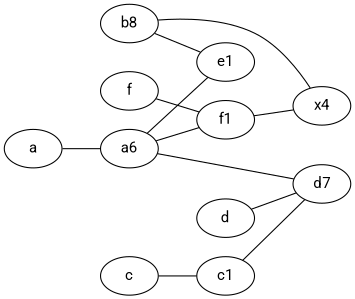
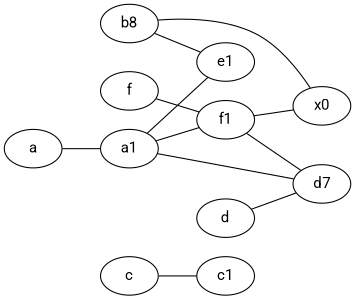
node "x4": label "x4" -> "x0"
node "a6": label "a6" -> "a1"
edge "d7" -- "c1": now "d7" -- "f1"
